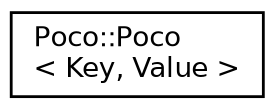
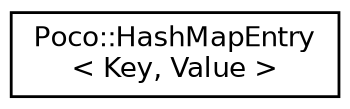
node "Poco::Poco < Key, Value >": label "Poco::Poco < Key, Value >" -> "Poco::HashMapEntry < Key, Value >"
